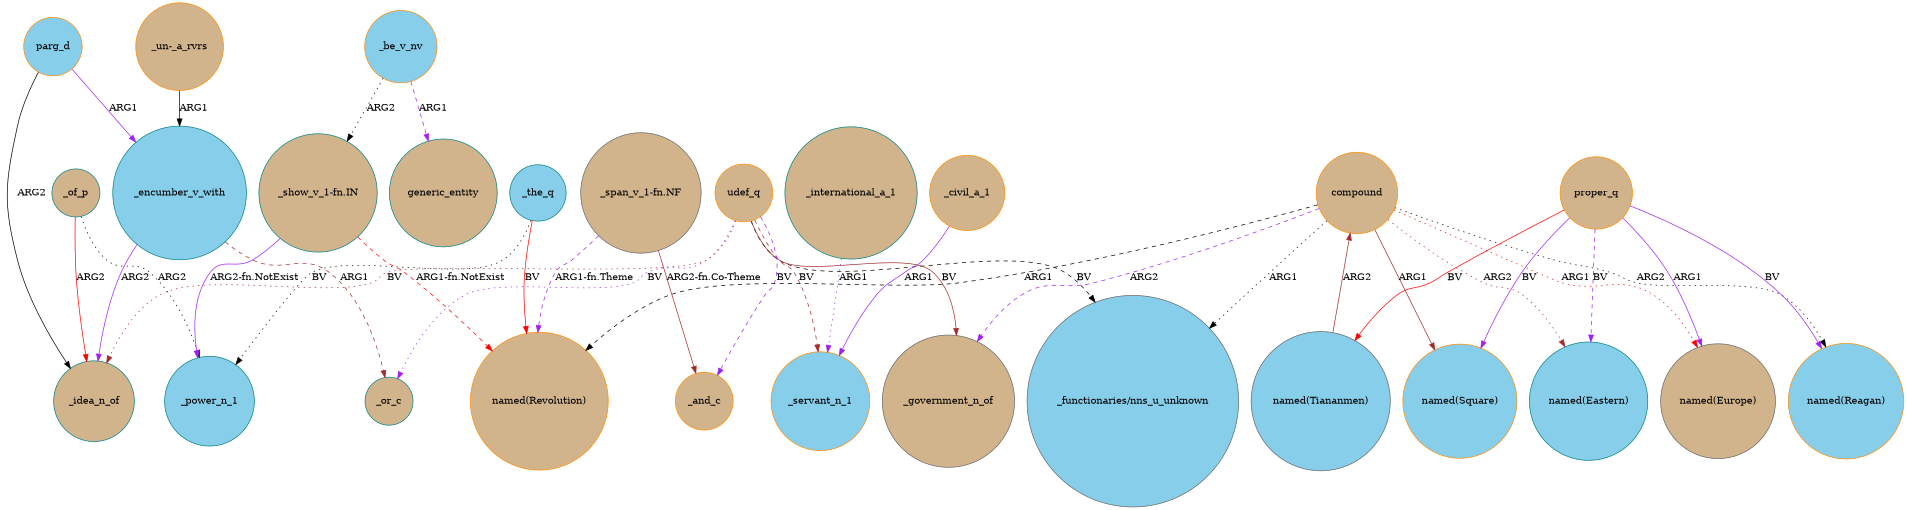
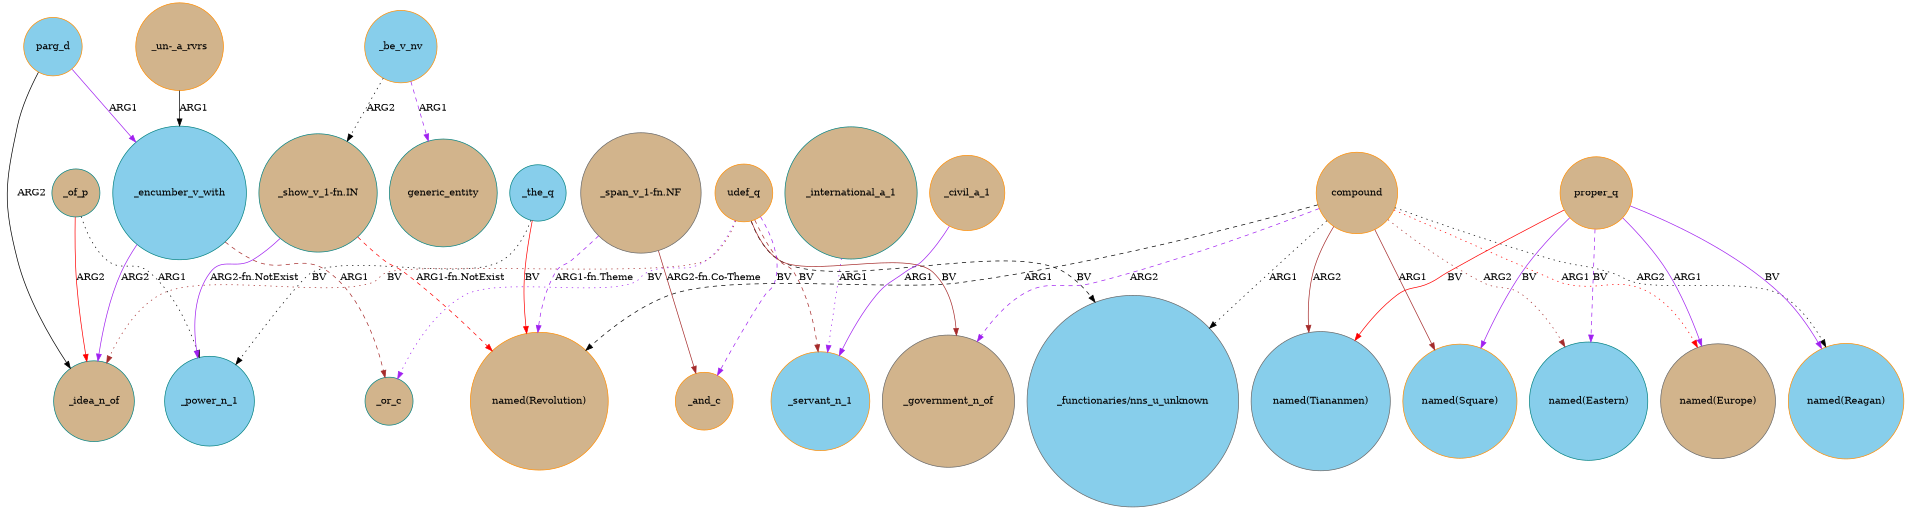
edge "_of_p" -> "_power_n_1": label "ARG2" -> "ARG1"
edge "named(Tiananmen)" -> "compound": reversed
